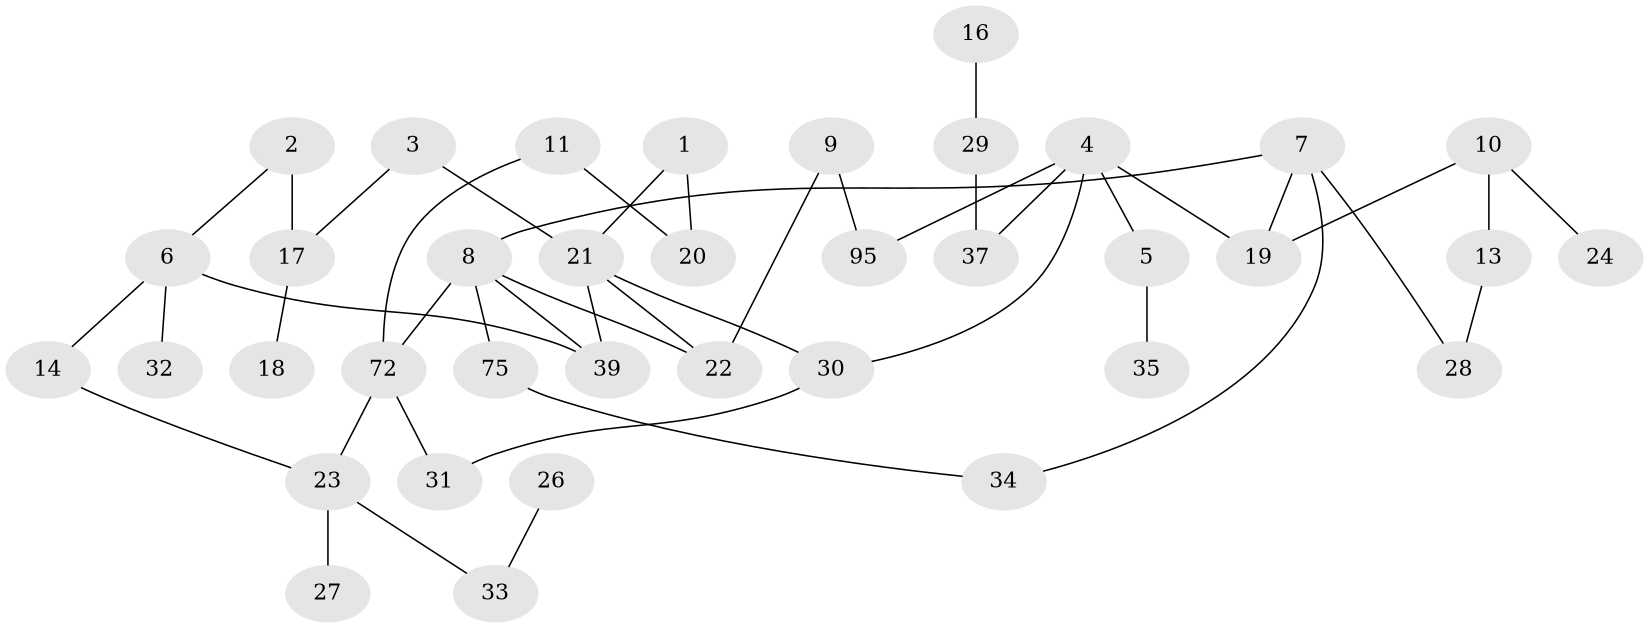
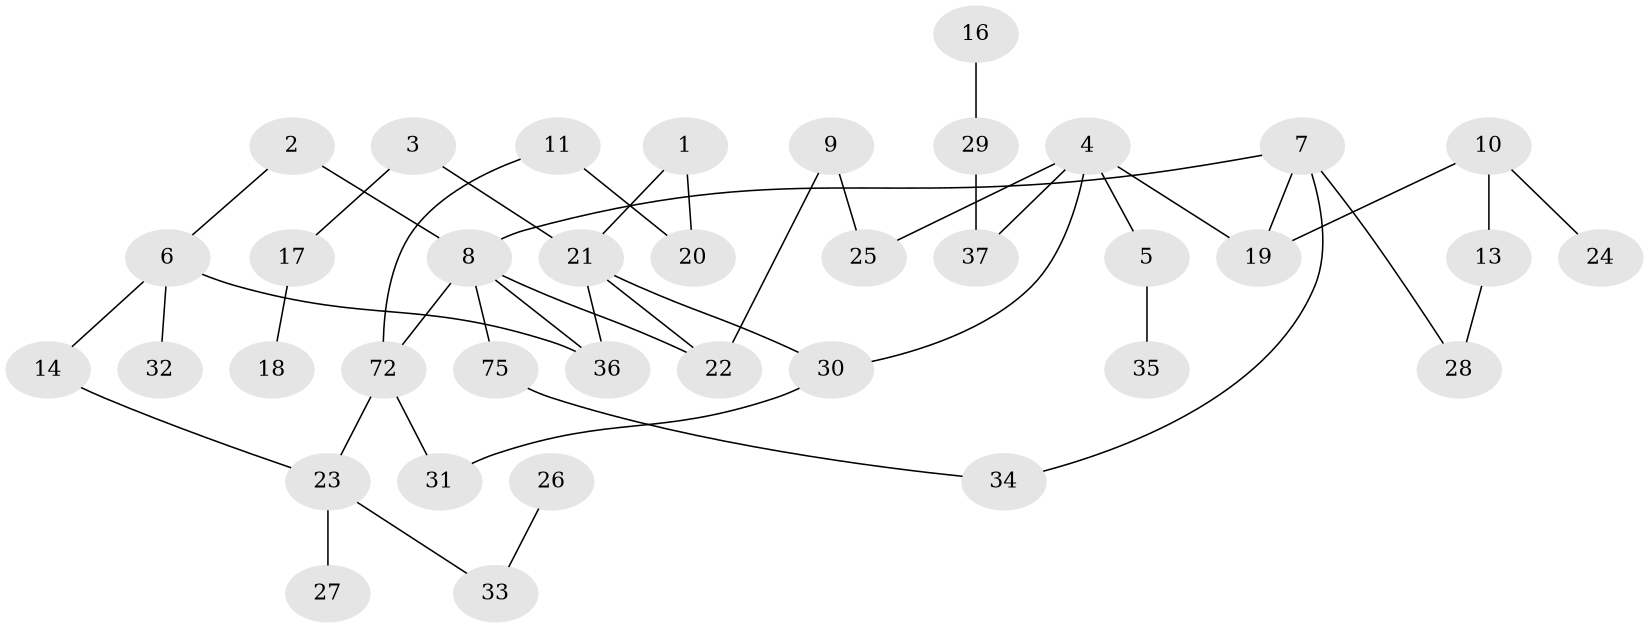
edge "2" -- "17": now "2" -- "8"
node "95": label "95" -> "25"
node "39": label "39" -> "36"
